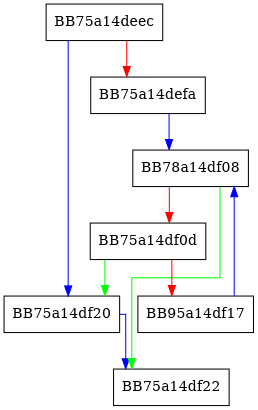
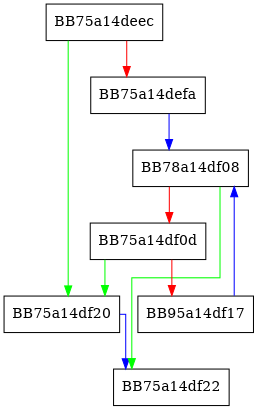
edge "BB75a14deec" -> "BB75a14df20": color blue -> green
